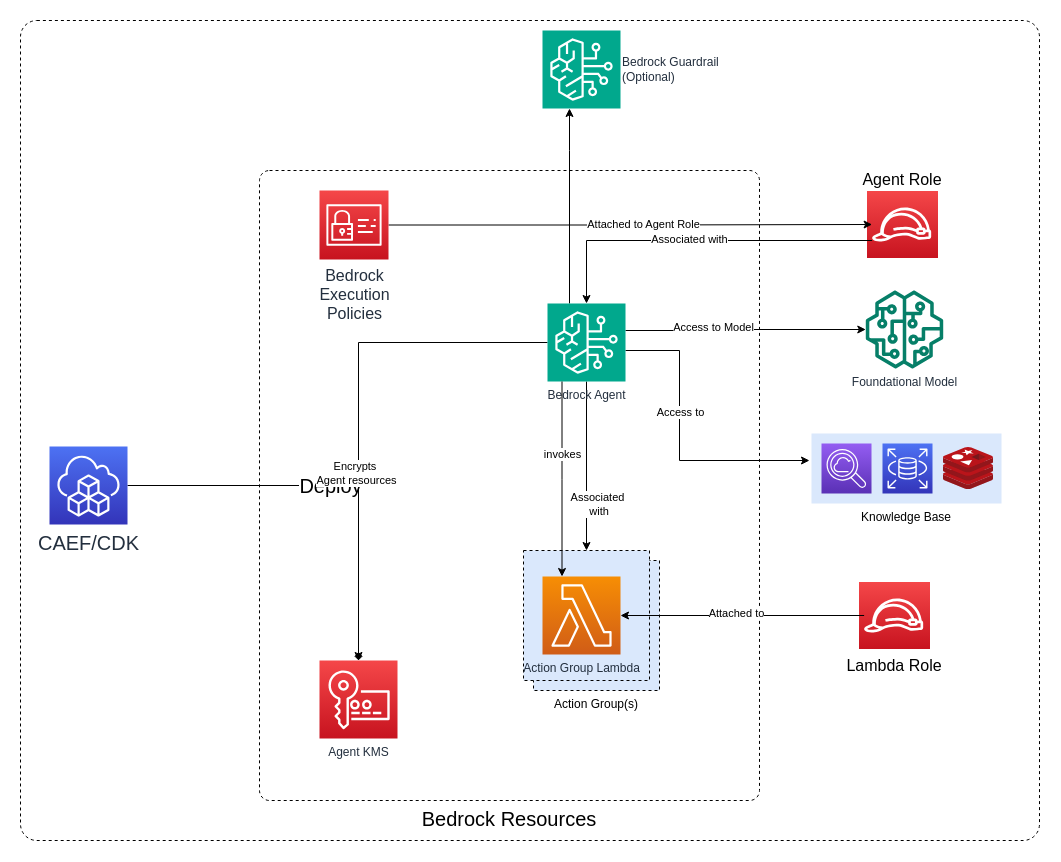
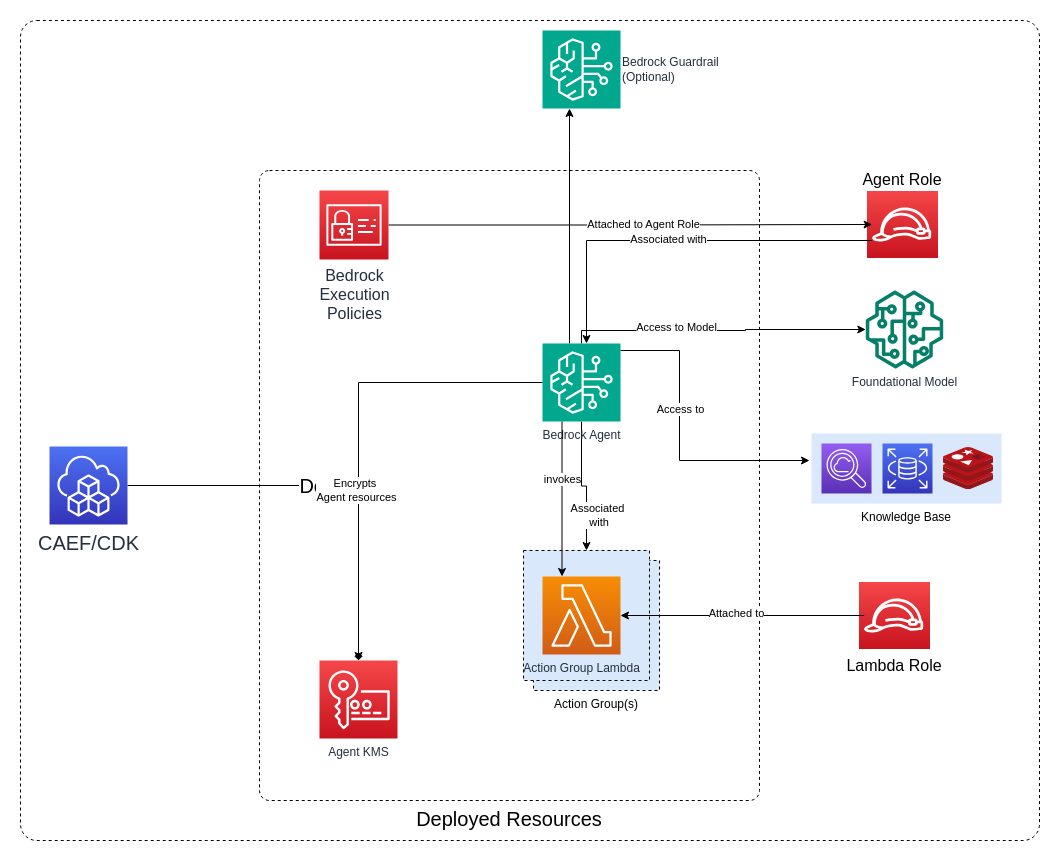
node "Bedrock Agent": moved (587, 343) -> (582, 383)
node "Bedrock Resources": label "Bedrock Resources" -> "Deployed Resources"
